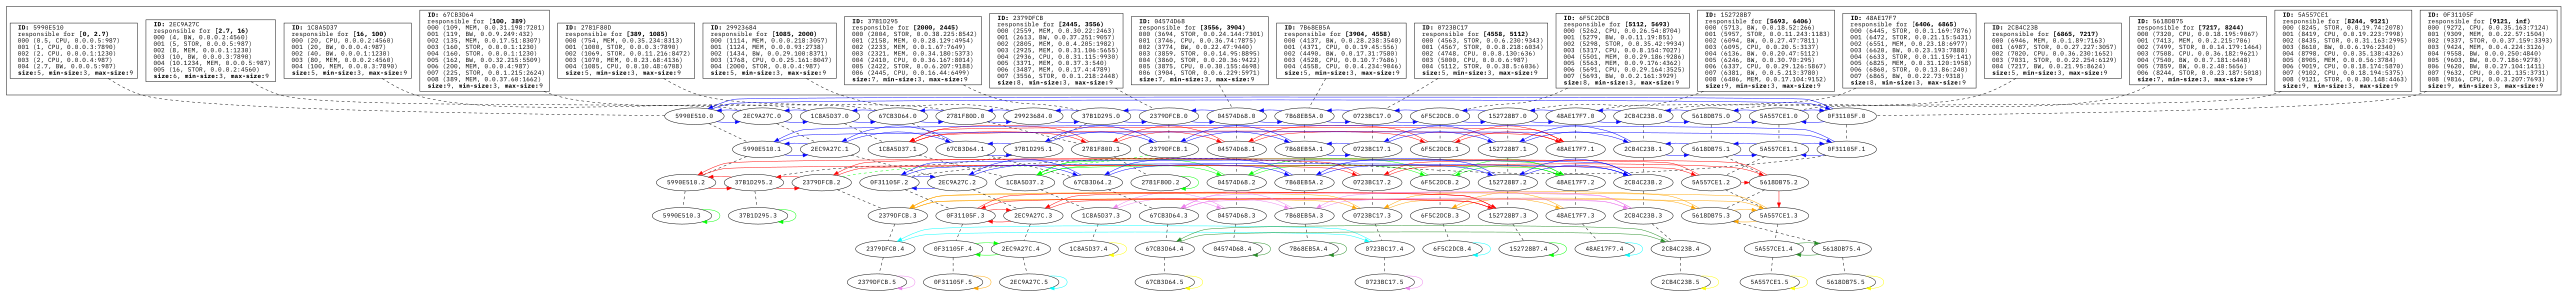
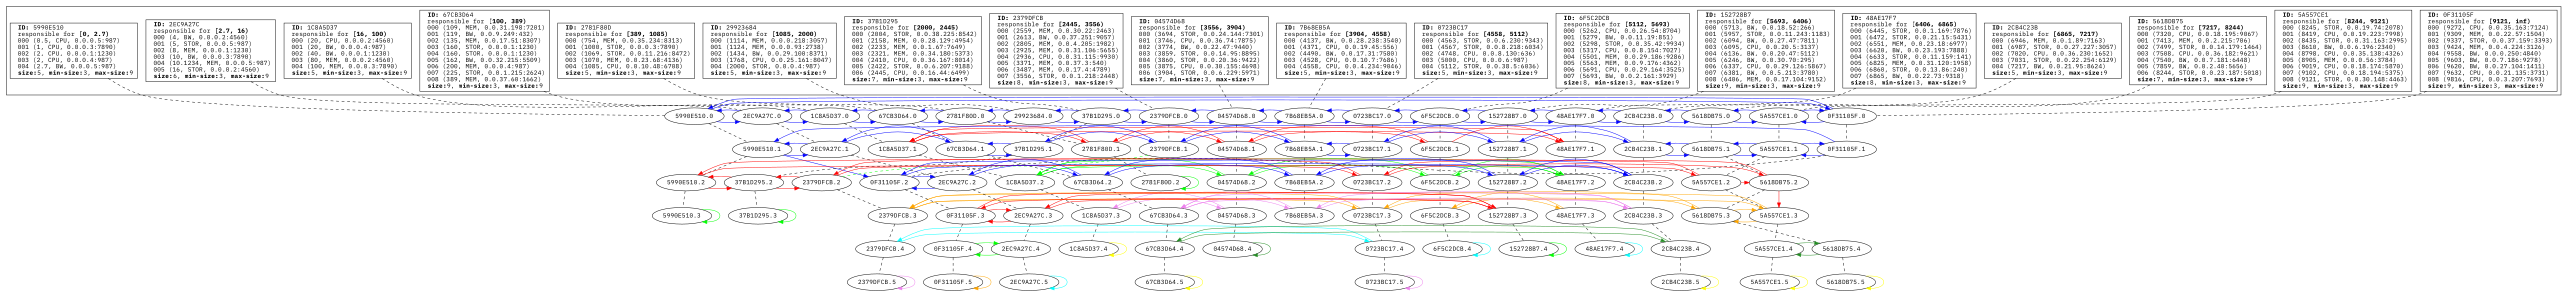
edge "5990E510.1" -> "0F31105F.1": now "5990E510.1" -> "0F31105F.2"
edge "48AE17F7.1" -> "6F5C2DCB.1": removed
node "7B68EB5A.4": removed
